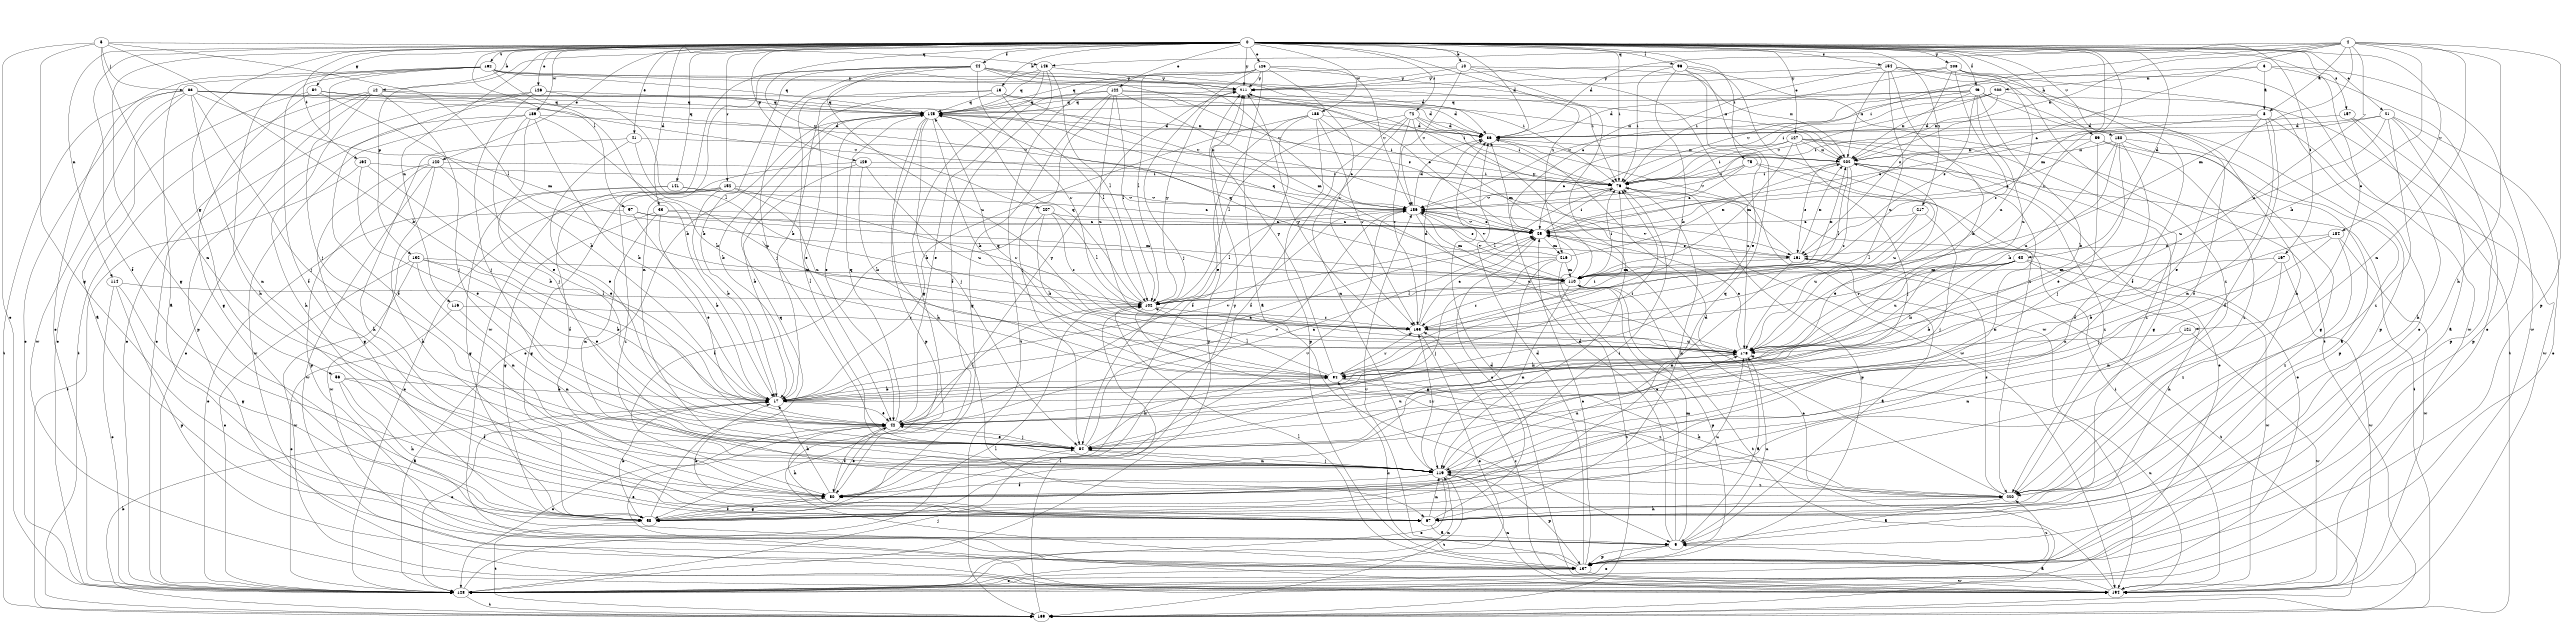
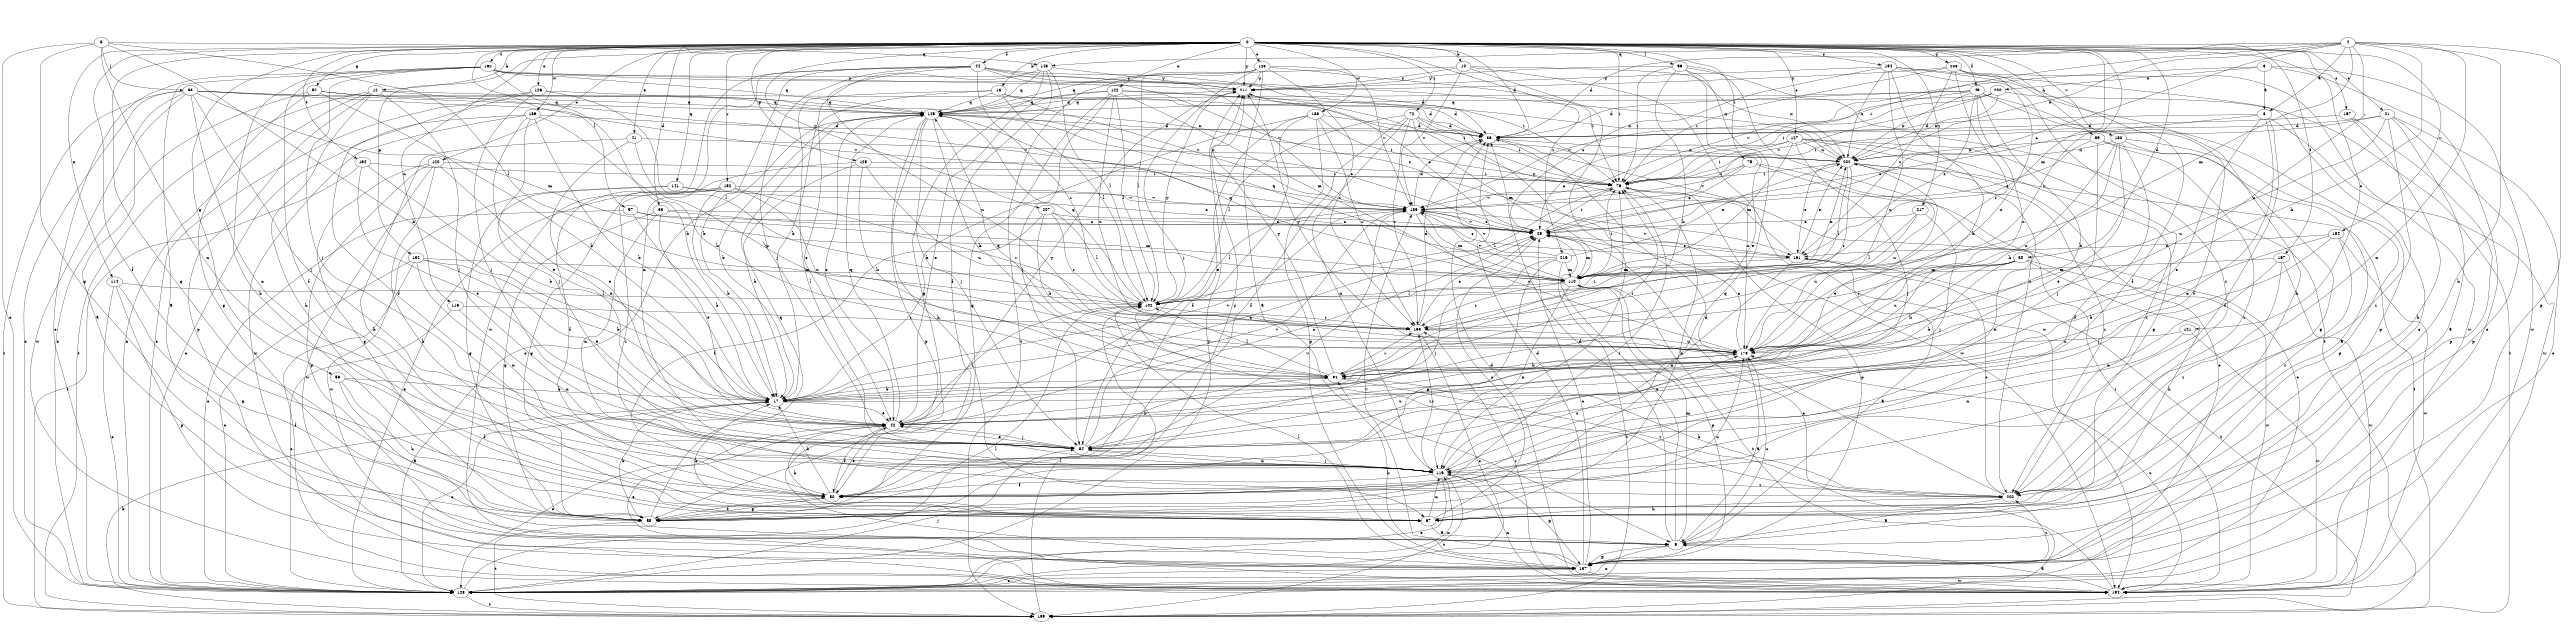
edge "25" -> "216": now "25" -> "110"
edge "132" -> "194": label "w" -> "f"
